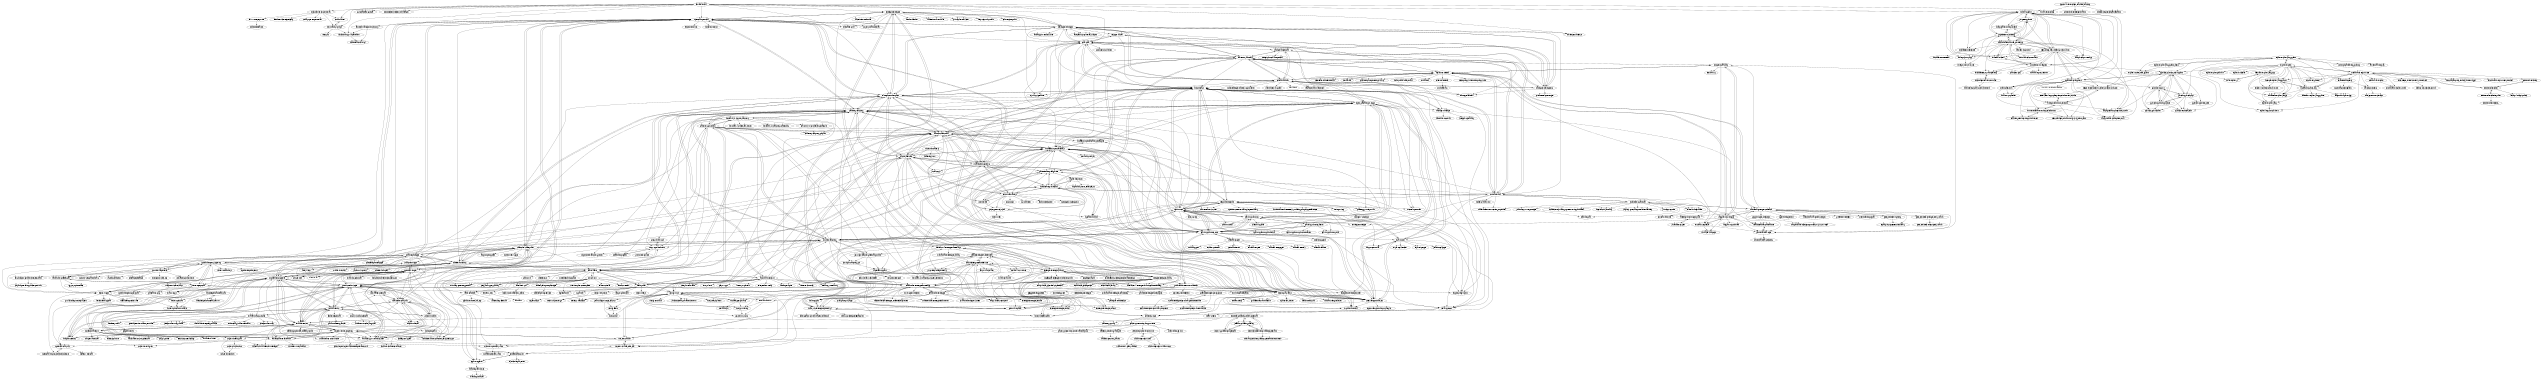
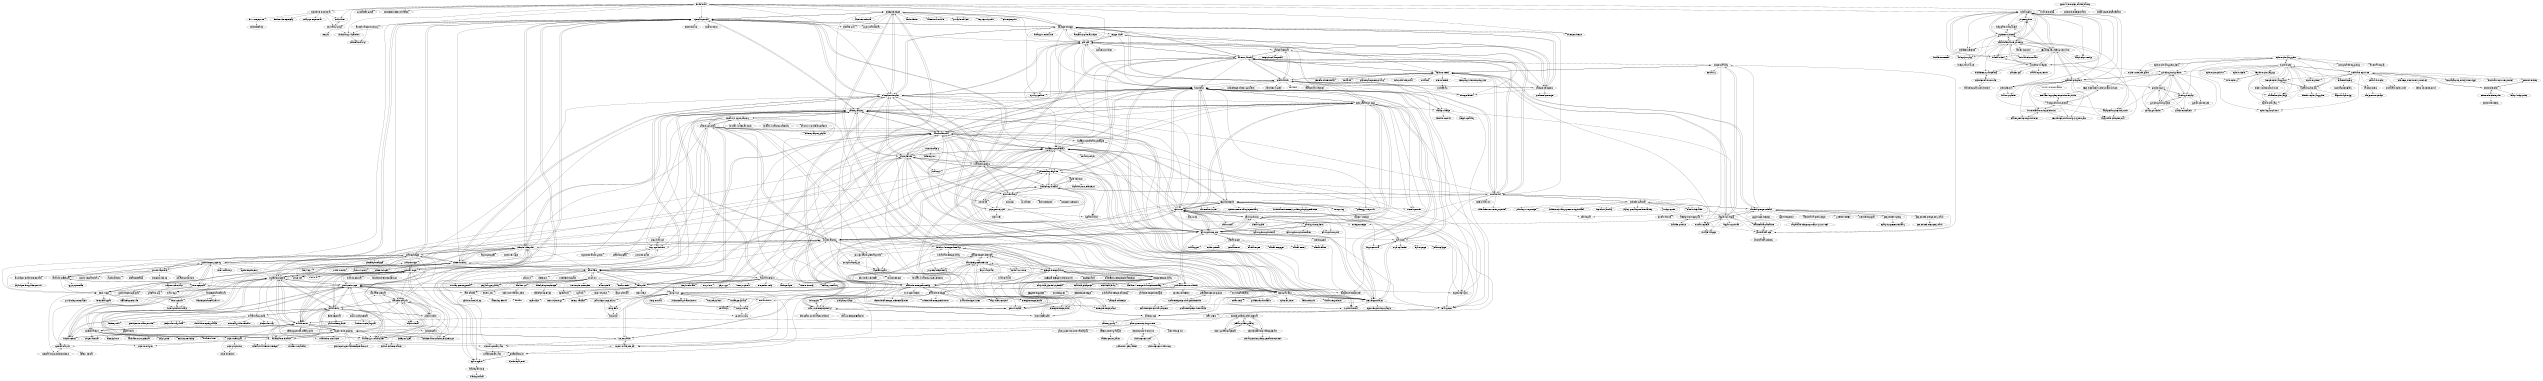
node "pybricks/pybricks-micropython": label "pybricks/pybricks-micropython" -> "pybricks/pybricks-precious"
node "jdsandifer/PyGeM": label "jdsandifer/PyGeM" -> "jdsandifer/AutoLISP"
